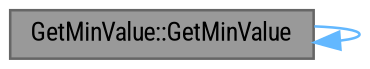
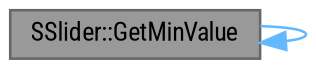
node "GetMinValue::GetMinValue": label "GetMinValue::GetMinValue" -> "SSlider::GetMinValue"
